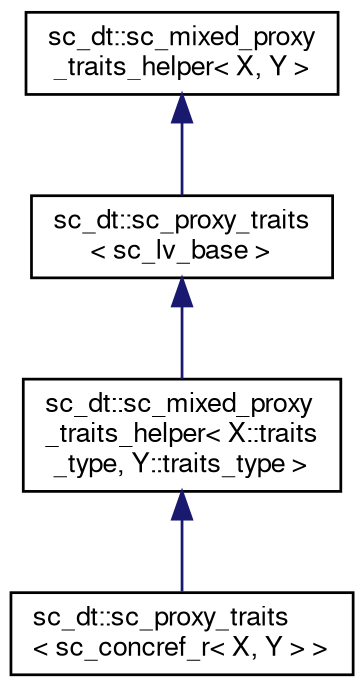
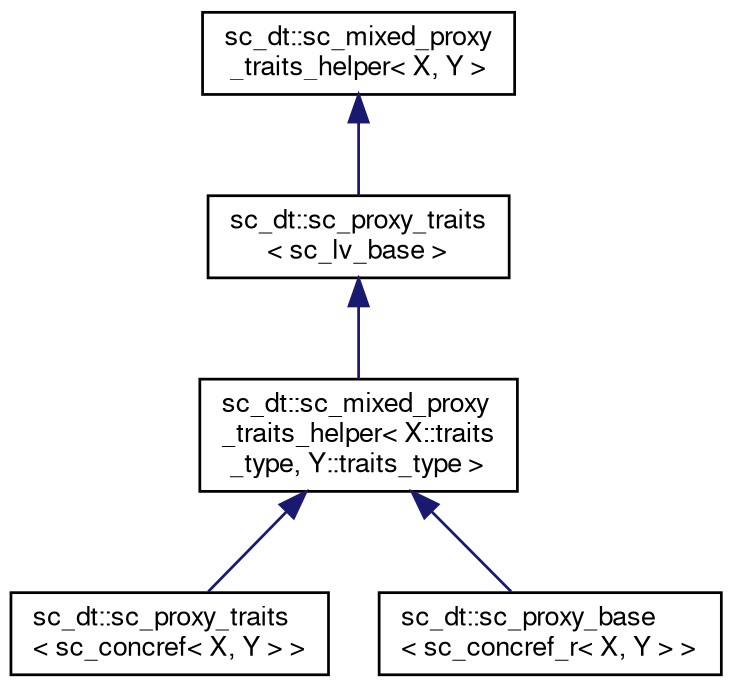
node "sc_dt::sc_proxy_traits < sc_concref< X, Y > >": added
node "sc_dt::sc_proxy_traits < sc_concref_r< X, Y > >": label "sc_dt::sc_proxy_traits < sc_concref_r< X, Y > >" -> "sc_dt::sc_proxy_base < sc_concref_r< X, Y > >"
